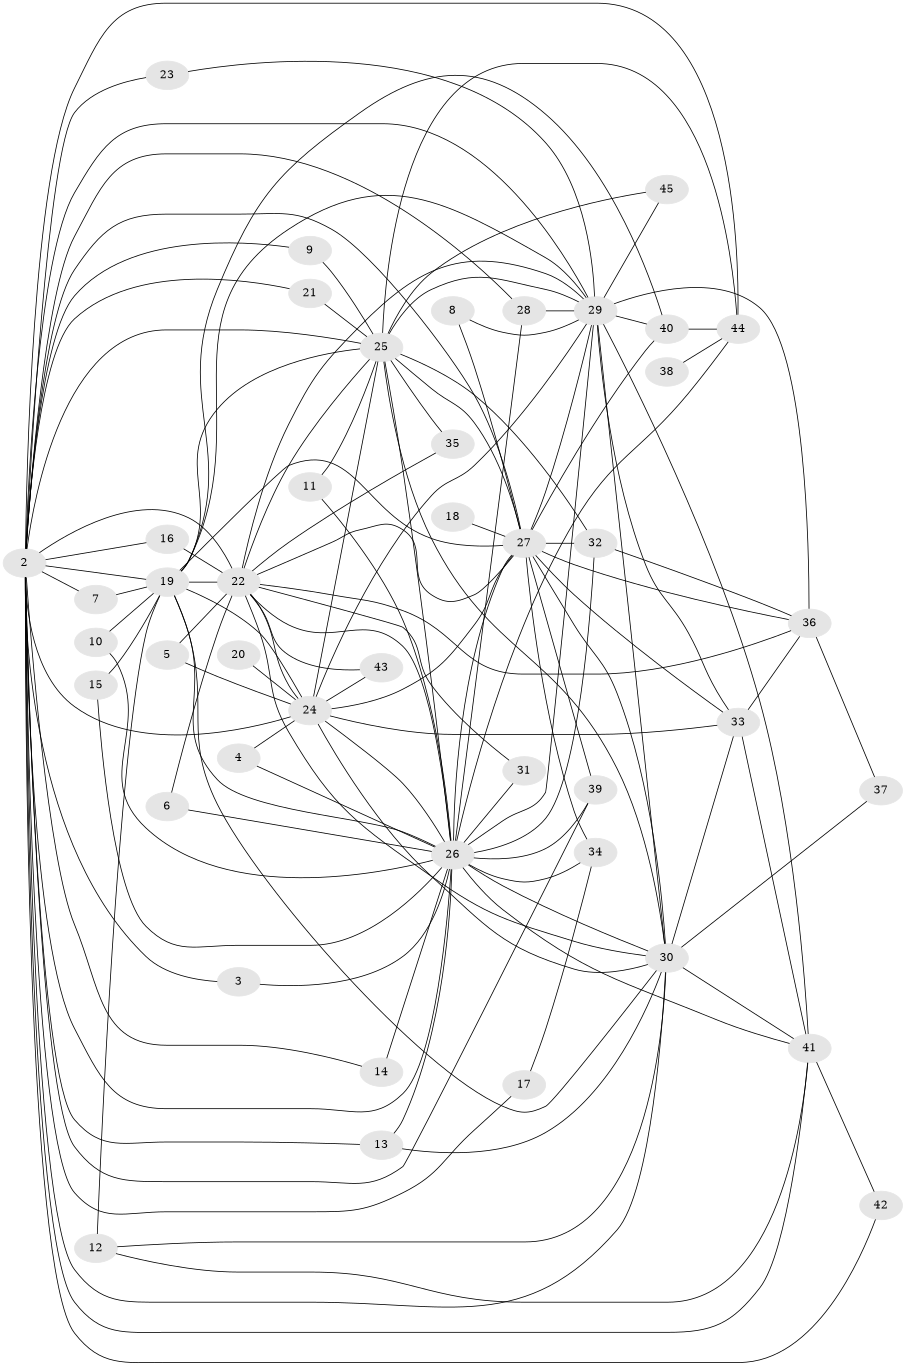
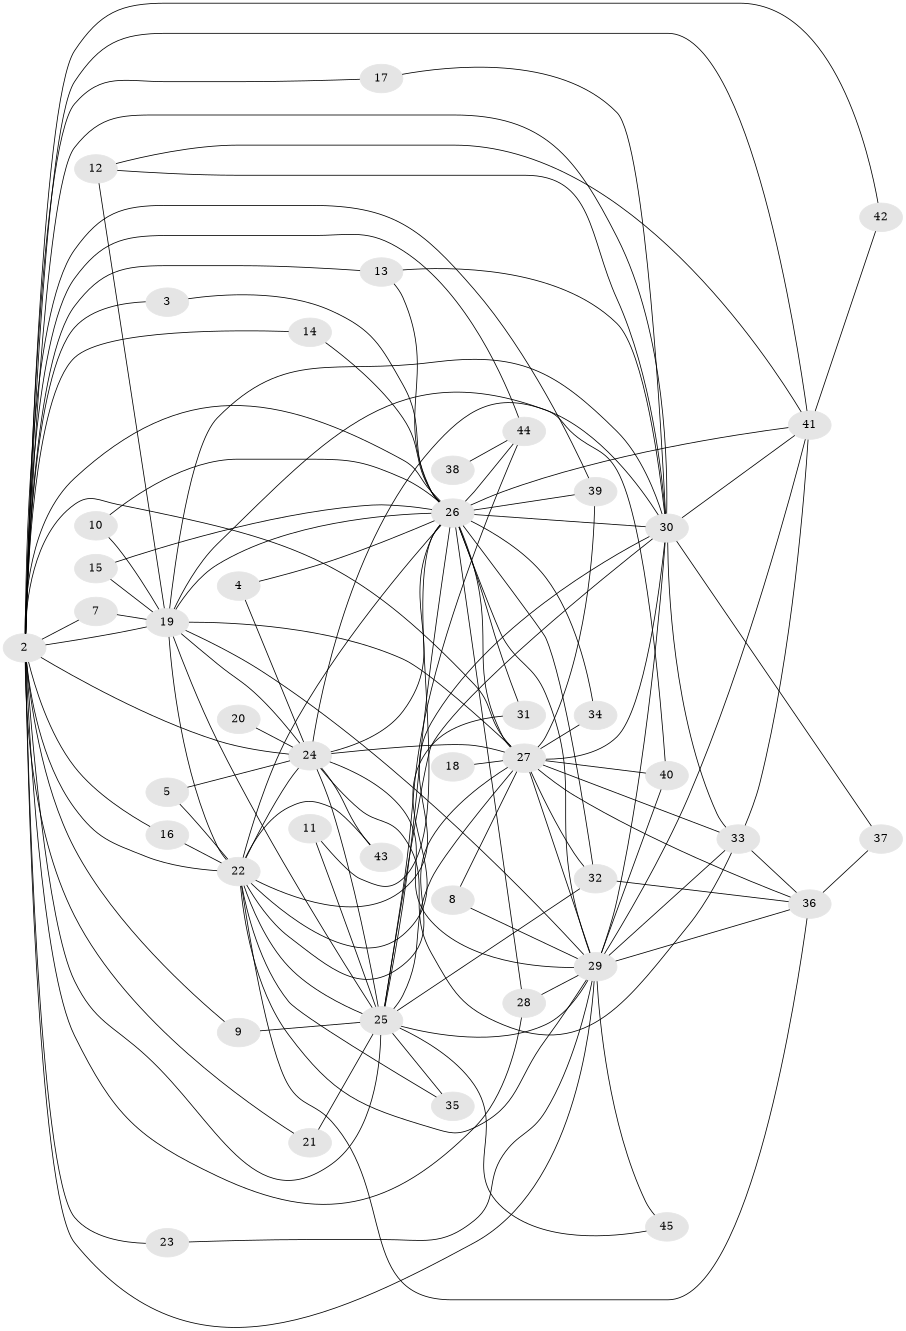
edge "40" -- "44": removed
node "6": removed
edge "34" -- "17": now "30" -- "17"
